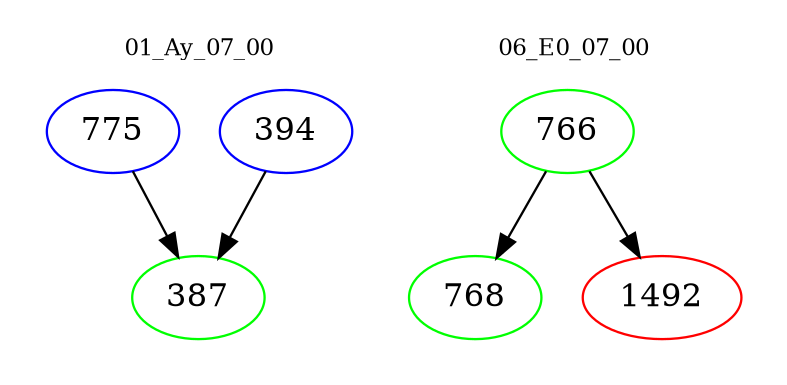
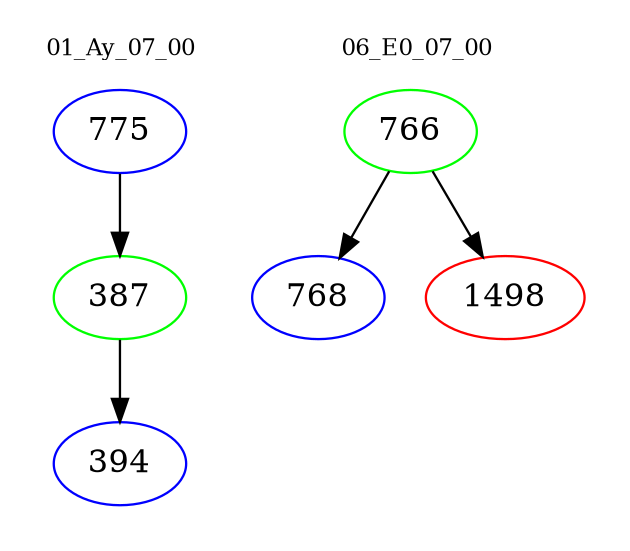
edge "394" -> "387": reversed
node "768": color green -> blue
node "1492": label "1492" -> "1498"
